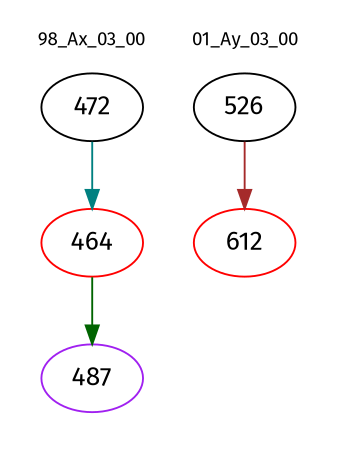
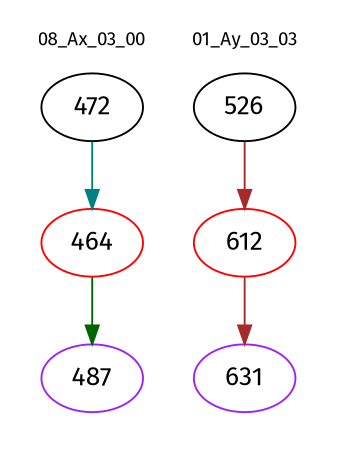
cluster "98_Ax_03_00": label "98_Ax_03_00" -> "08_Ax_03_00"
cluster "01_Ay_03_00": label "01_Ay_03_00" -> "01_Ay_03_03"
node "631": added
